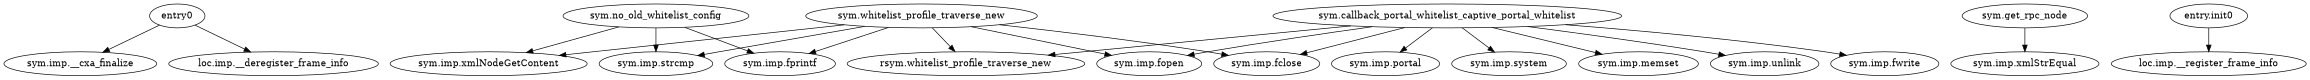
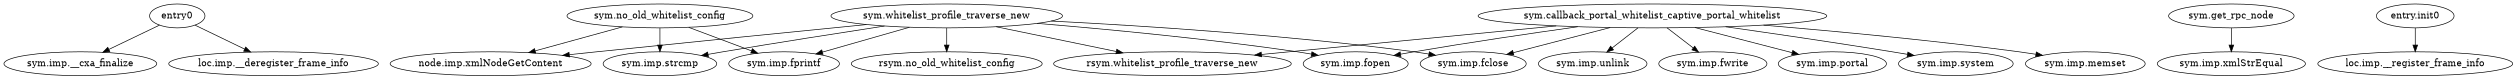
node "sym.imp.xmlNodeGetContent": label "sym.imp.xmlNodeGetContent" -> "node.imp.xmlNodeGetContent"
node "rsym.no_old_whitelist_config": added
